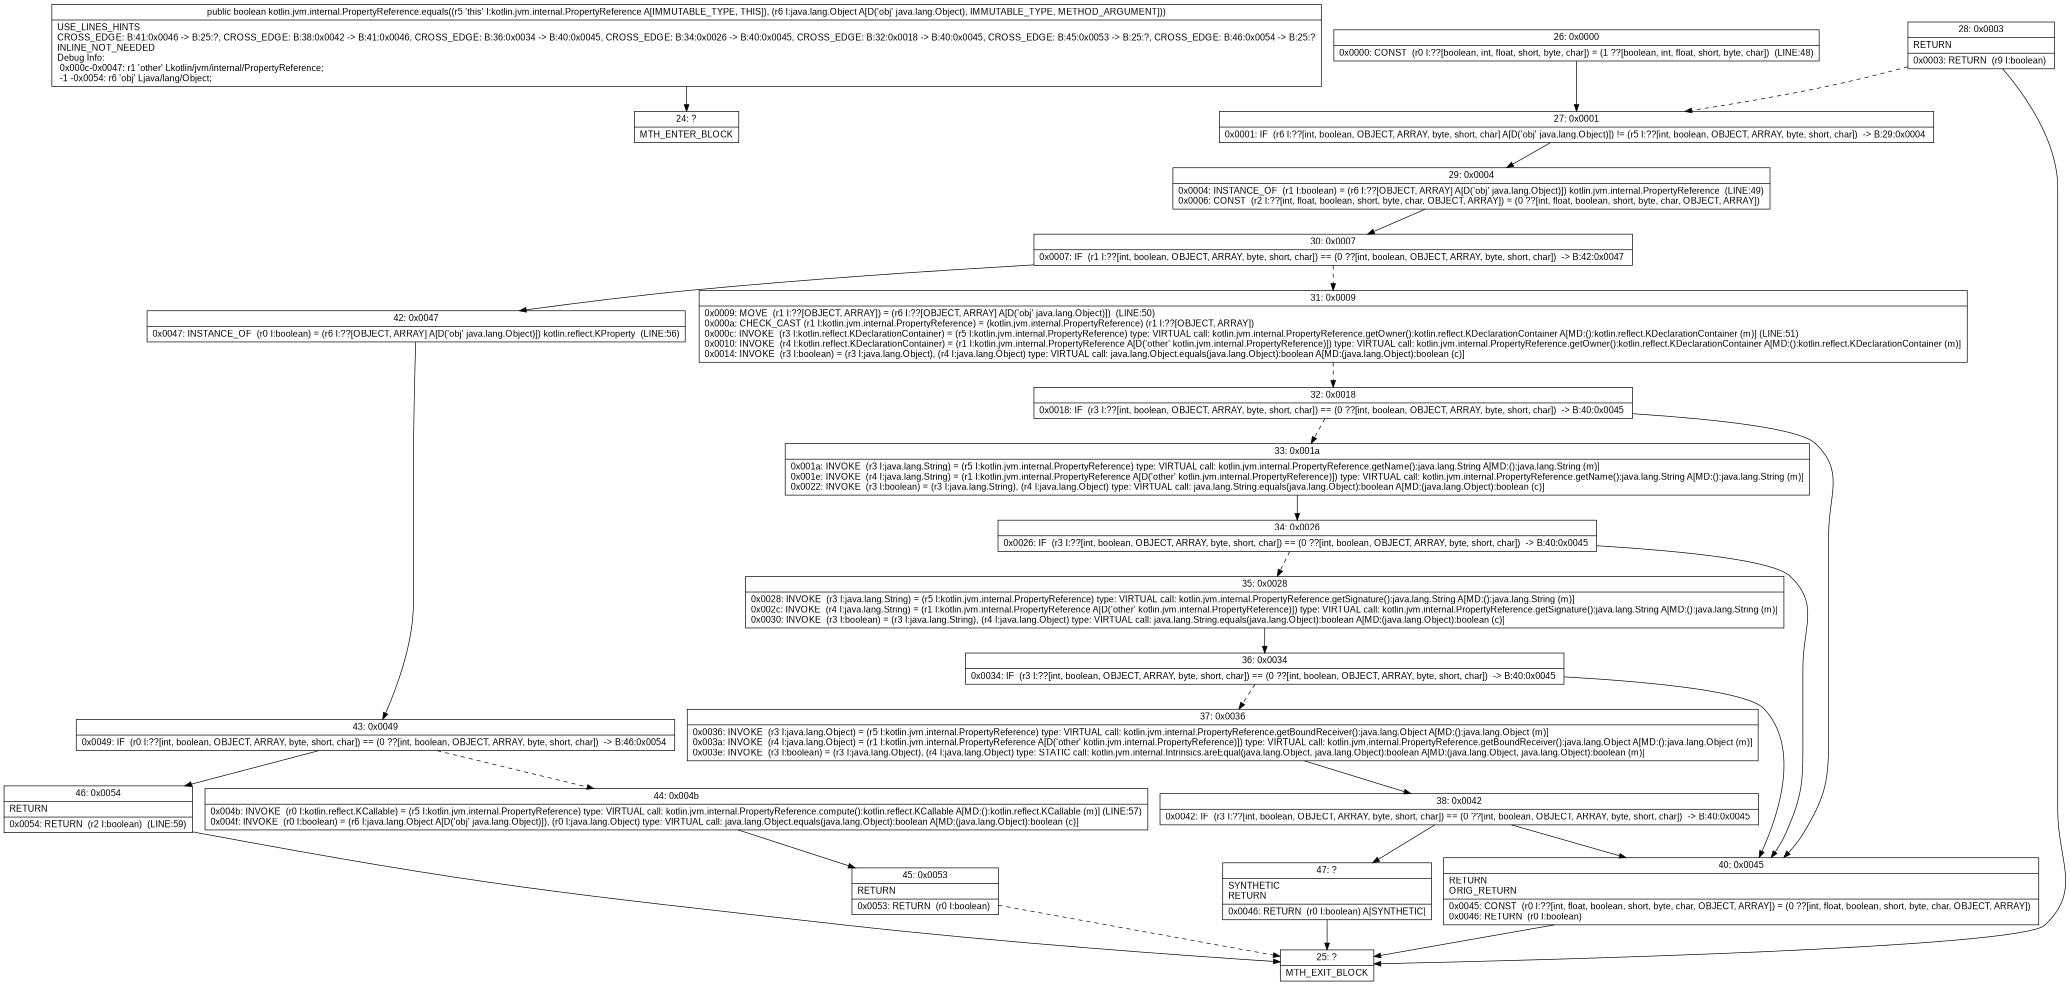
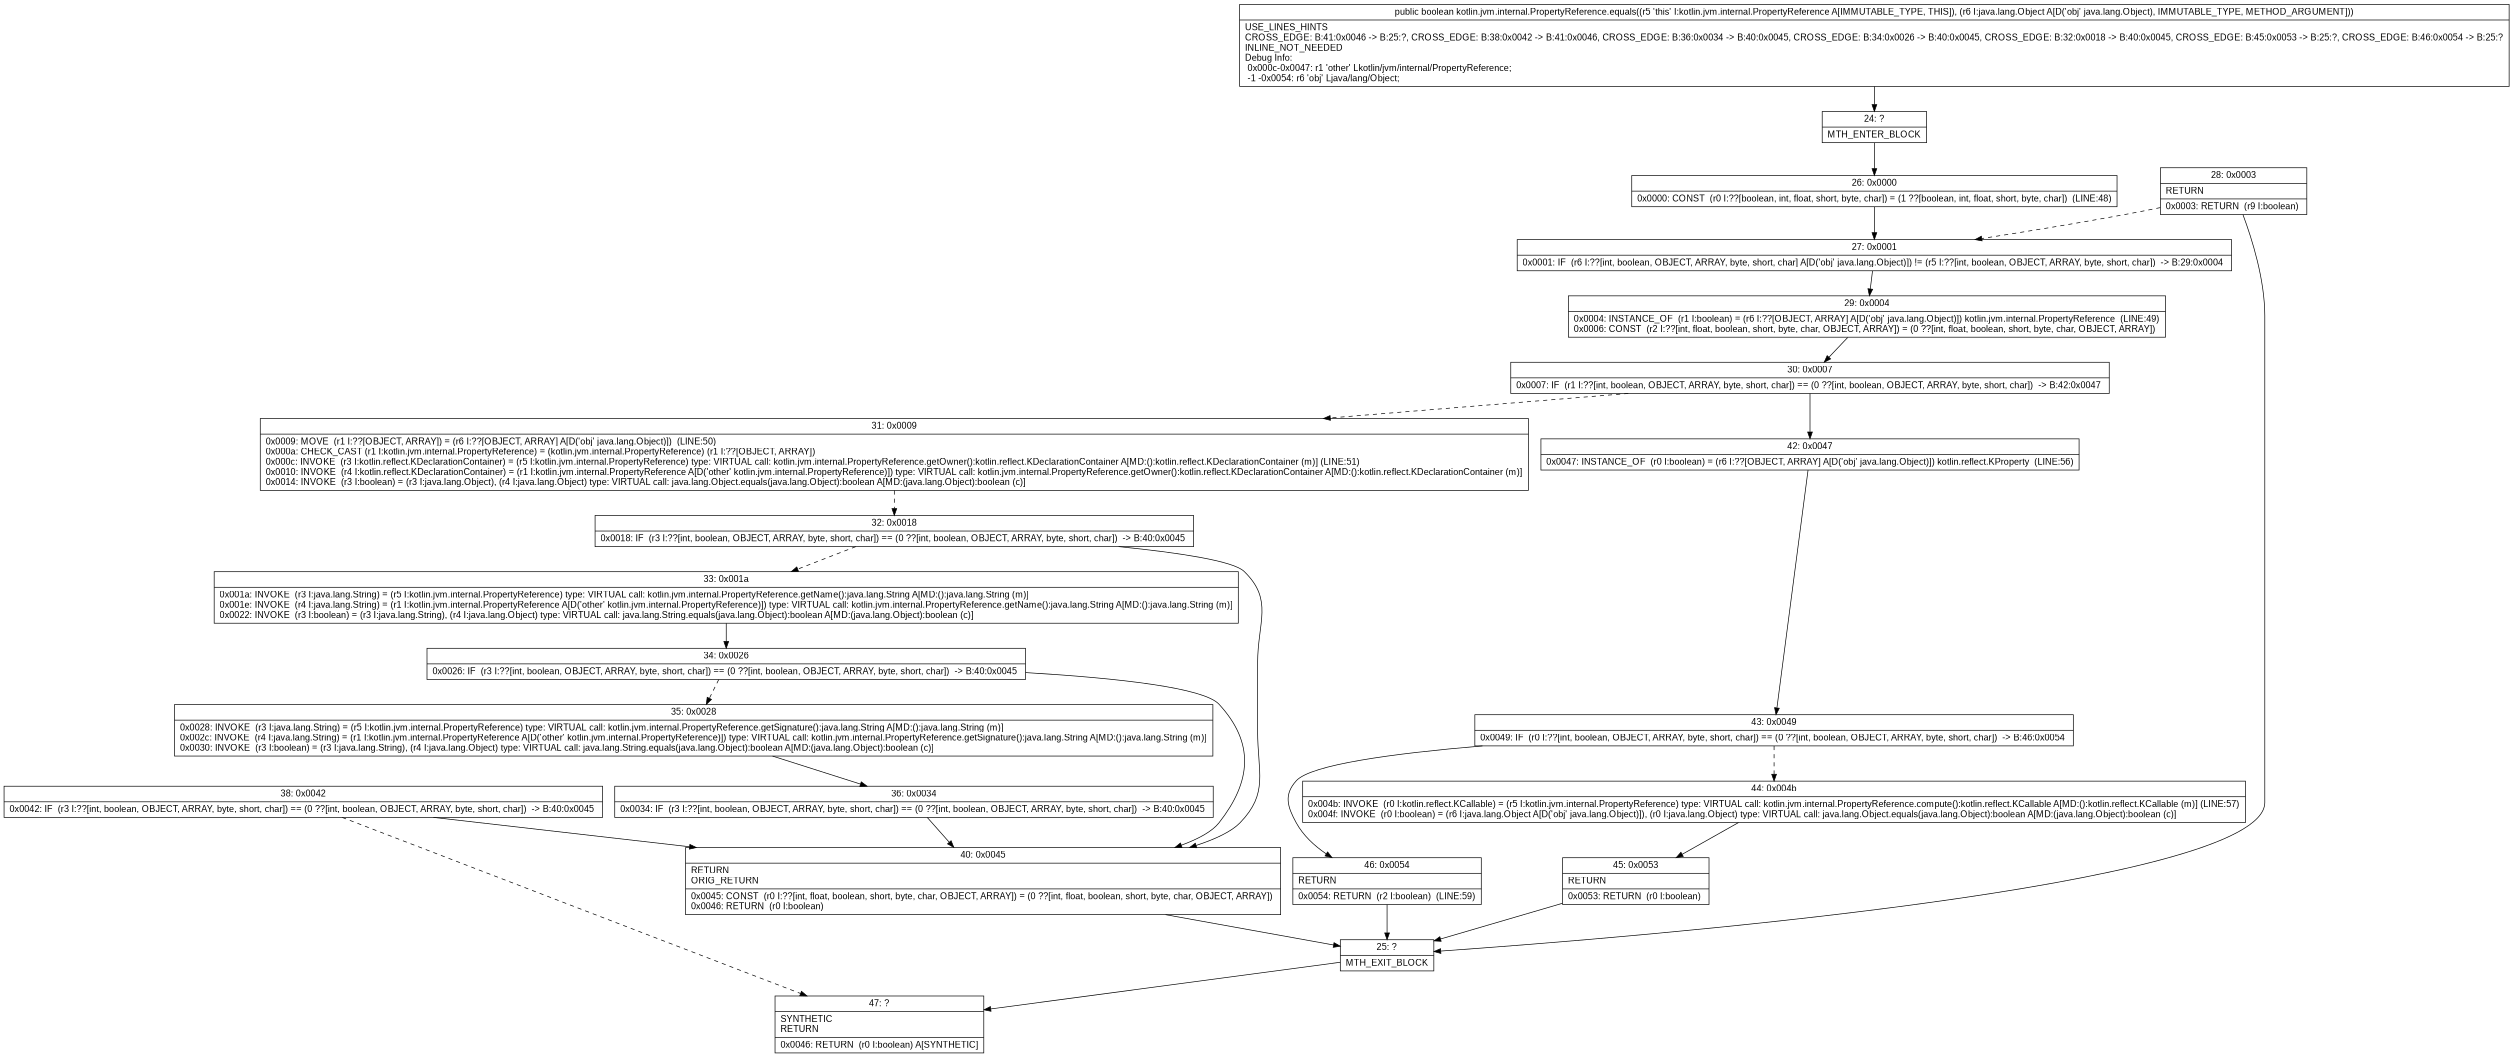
edge "24: ?" -> "26: 0x0000": added
node "37: 0x0036": removed
edge "38: 0x0042" -> "47: ?": style solid -> dashed
edge "45: 0x0053" -> "25: ?": style dashed -> solid
edge "47: ?" -> "25: ?": reversed
